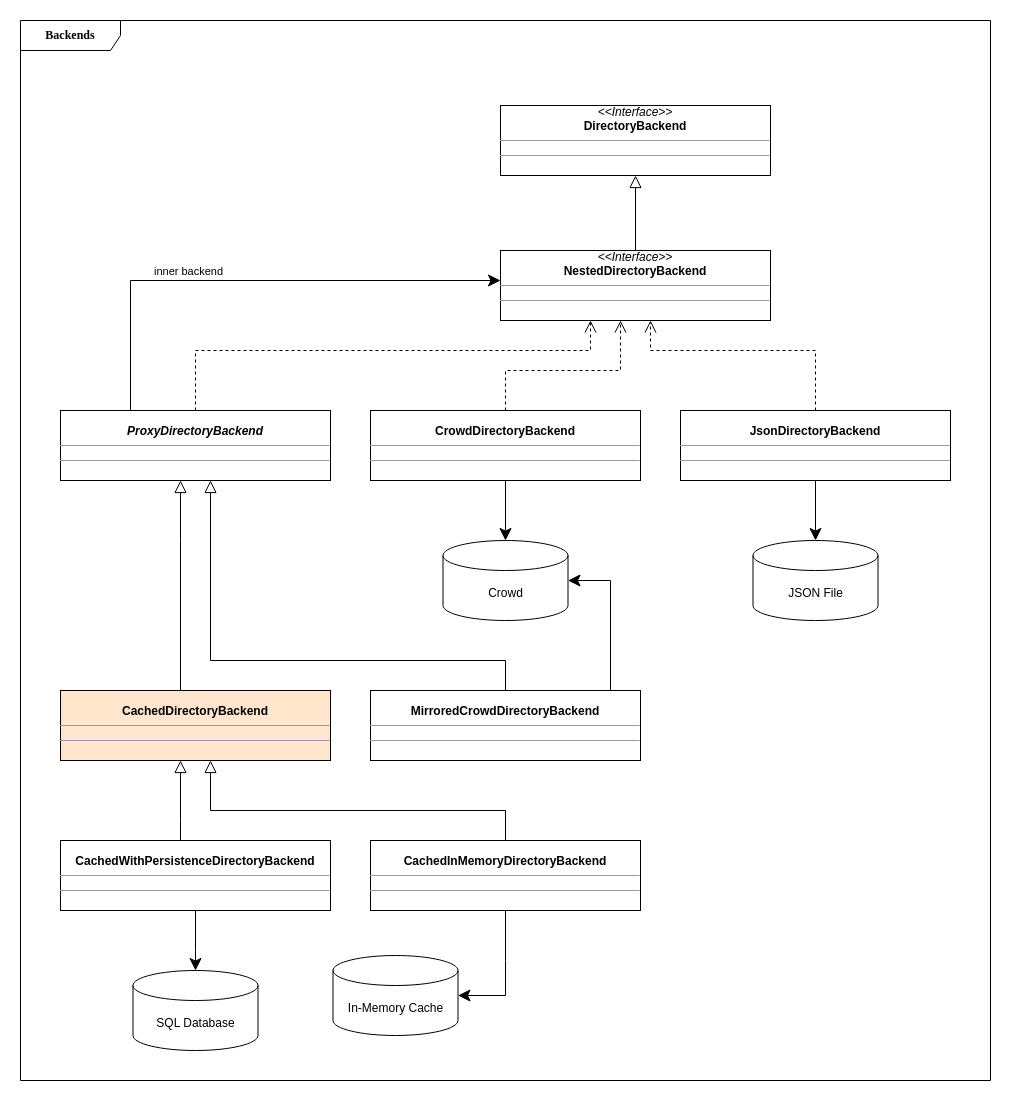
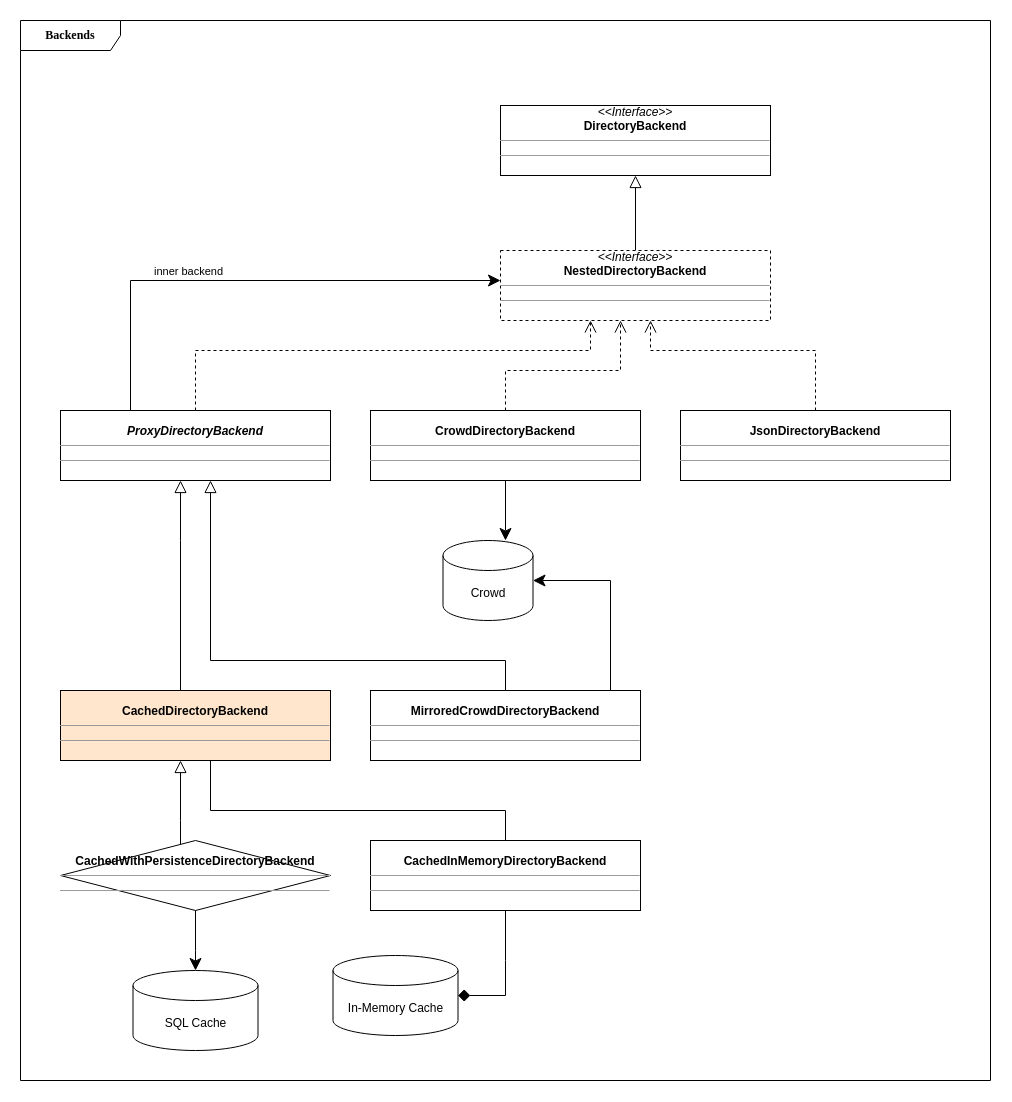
node "<<Interface>> NestedDirectoryBackend": style solid -> dashed
edge "JsonDirectoryBackend" -> "JSON File": removed
node "Crowd": size 125x80 -> 90x80
node "JSON File": removed
edge "CachedInMemoryDirectoryBackend" -> "CachedDirectoryBackend": arrowhead block -> none
node "CachedWithPersistenceDirectoryBackend": shape rectangle -> diamond
edge "CachedInMemoryDirectoryBackend" -> "In-Memory Cache": arrowhead classic -> diamond
node "SQL Database": label "SQL Database" -> "SQL Cache"
